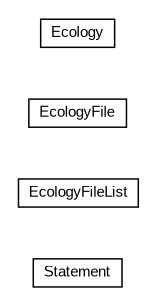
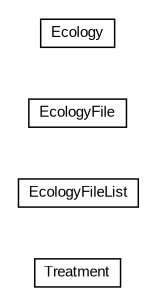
node "Statement": removed
node "Treatment": added
